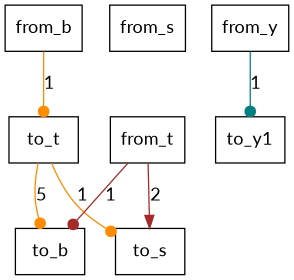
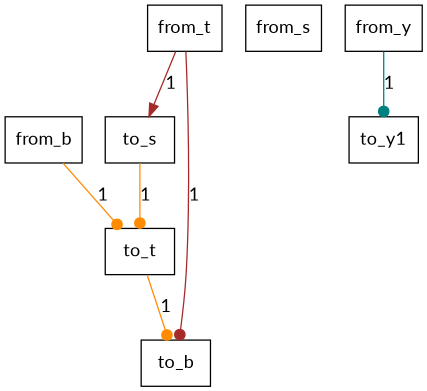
edge "to_t" -> "to_b": label "5" -> "1"
edge "from_t" -> "to_s": label "2" -> "1"
edge "to_t" -> "to_s": reversed
